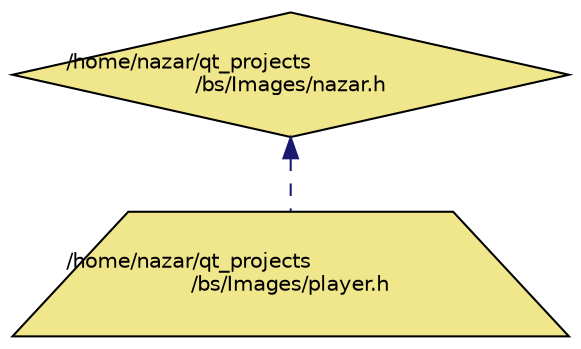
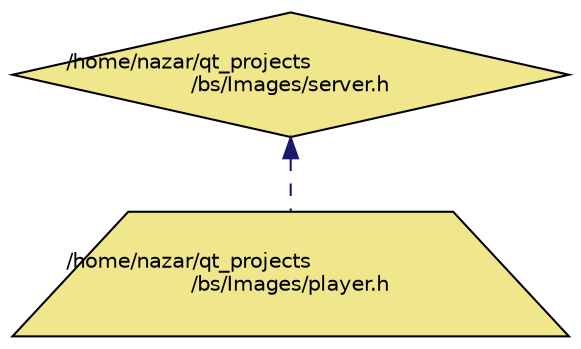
node "/home/nazar/qt_projects /bs/Images/nazar.h": label "/home/nazar/qt_projects /bs/Images/nazar.h" -> "/home/nazar/qt_projects /bs/Images/server.h"
